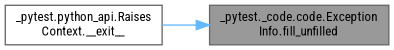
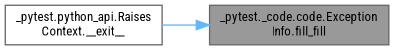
node "_pytest._code.code.Exception Info.fill_unfilled": label "_pytest._code.code.Exception Info.fill_unfilled" -> "_pytest._code.code.Exception Info.fill_fill"
